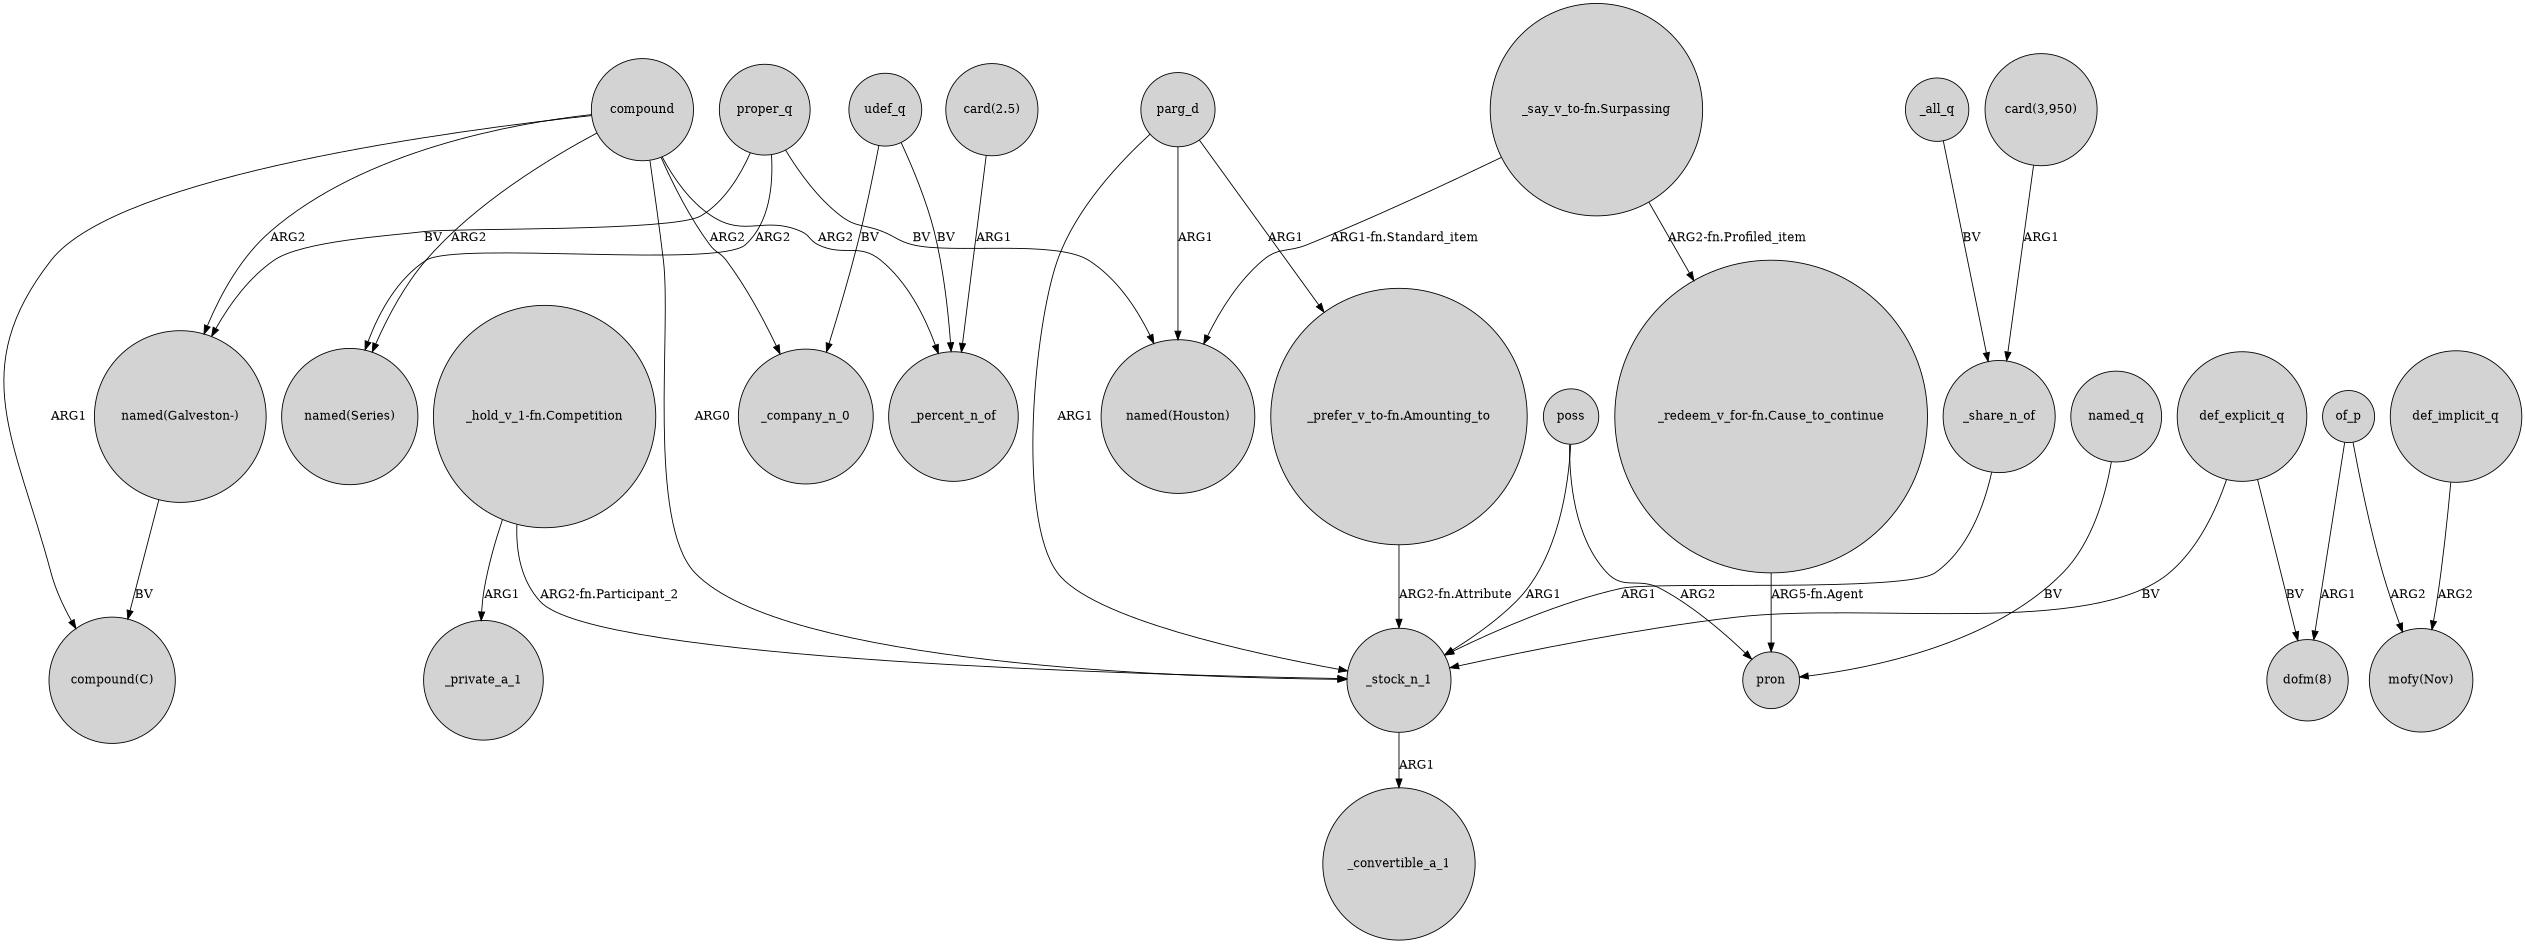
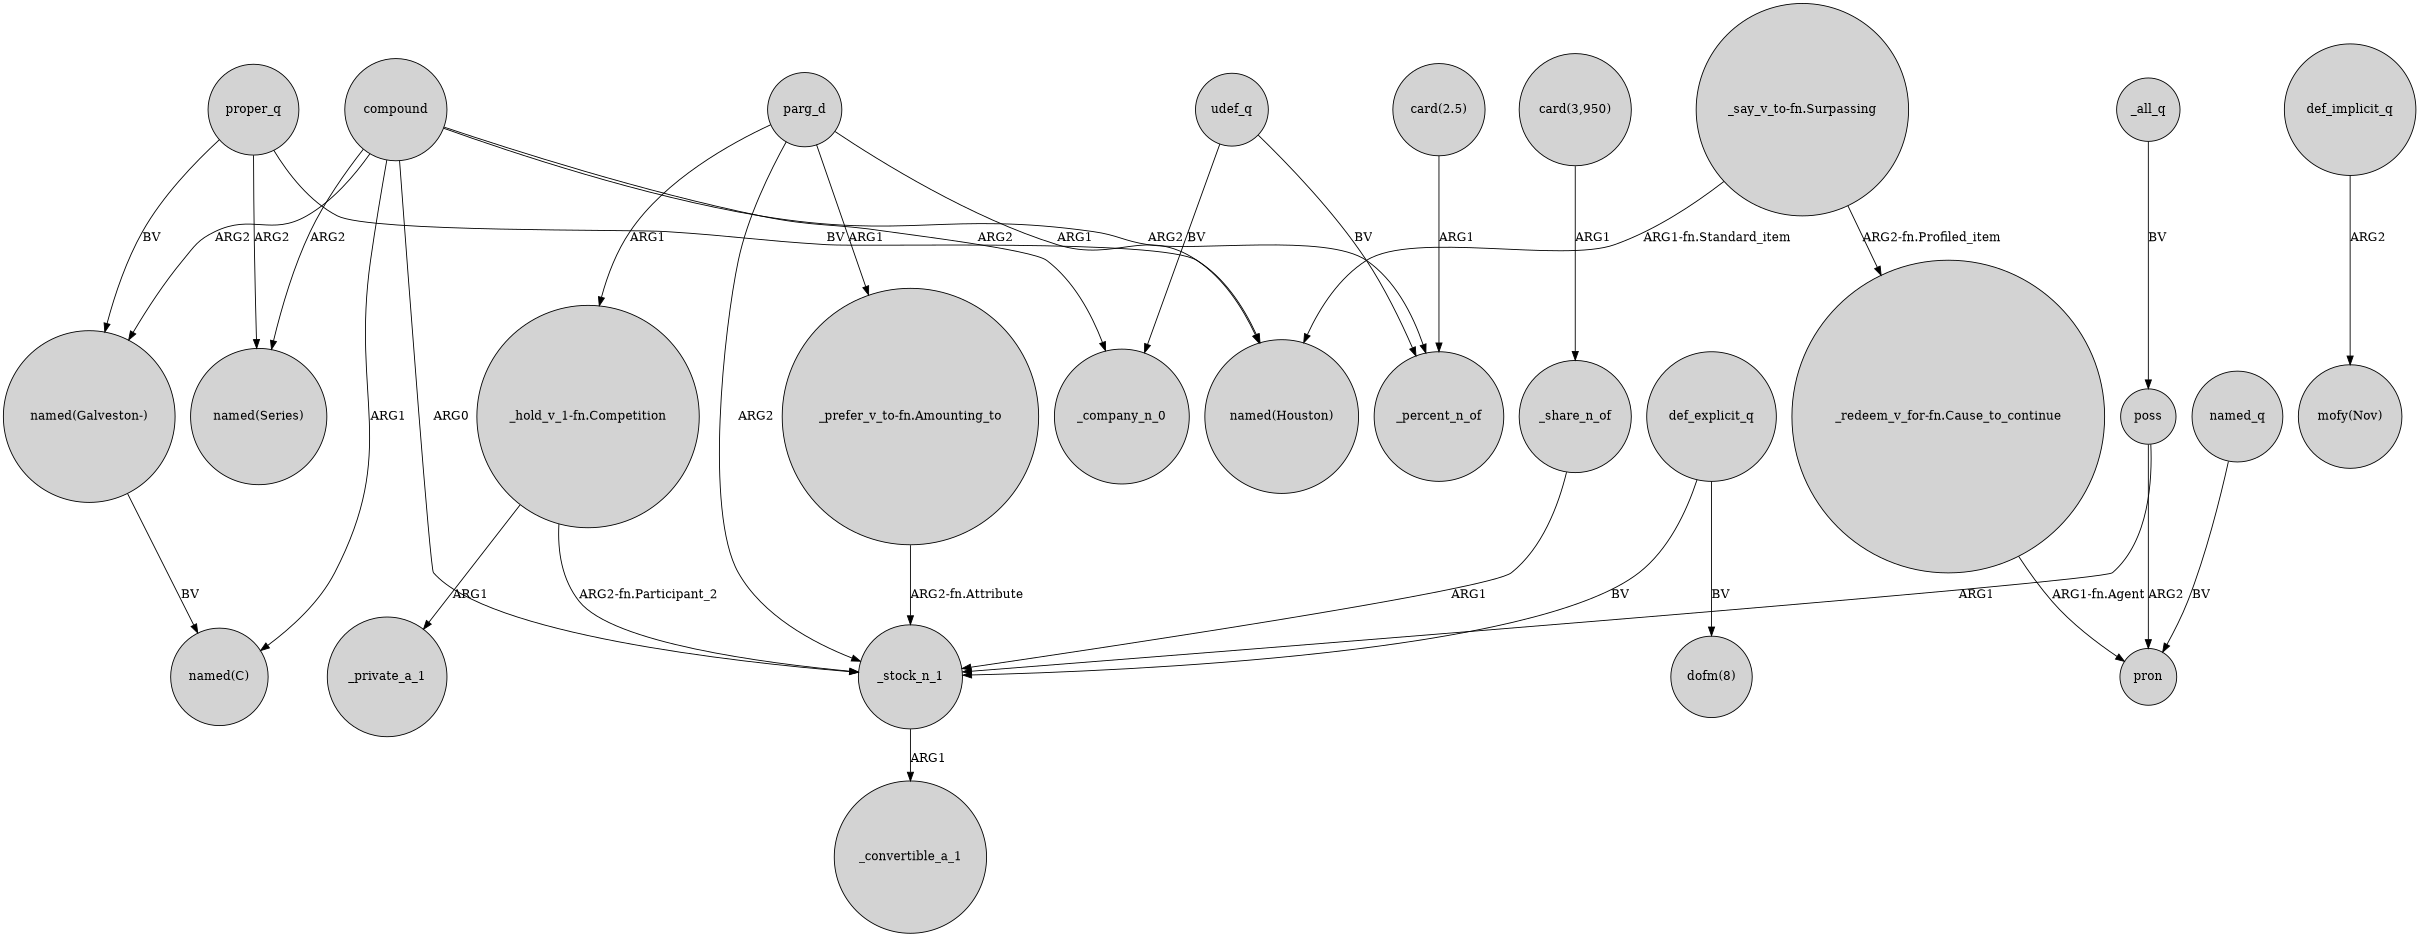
edge "parg_d" -> "_hold_v_1-fn.Competition": added, label "ARG1"
edge "_all_q" -> "_share_n_of": now "_all_q" -> "poss"
edge "parg_d" -> "_stock_n_1": label "ARG1" -> "ARG2"
node "of_p": removed
edge "_redeem_v_for-fn.Cause_to_continue" -> "pron": label "ARG5-fn.Agent" -> "ARG1-fn.Agent"
node "compound(C)": label "compound(C)" -> "named(C)"
